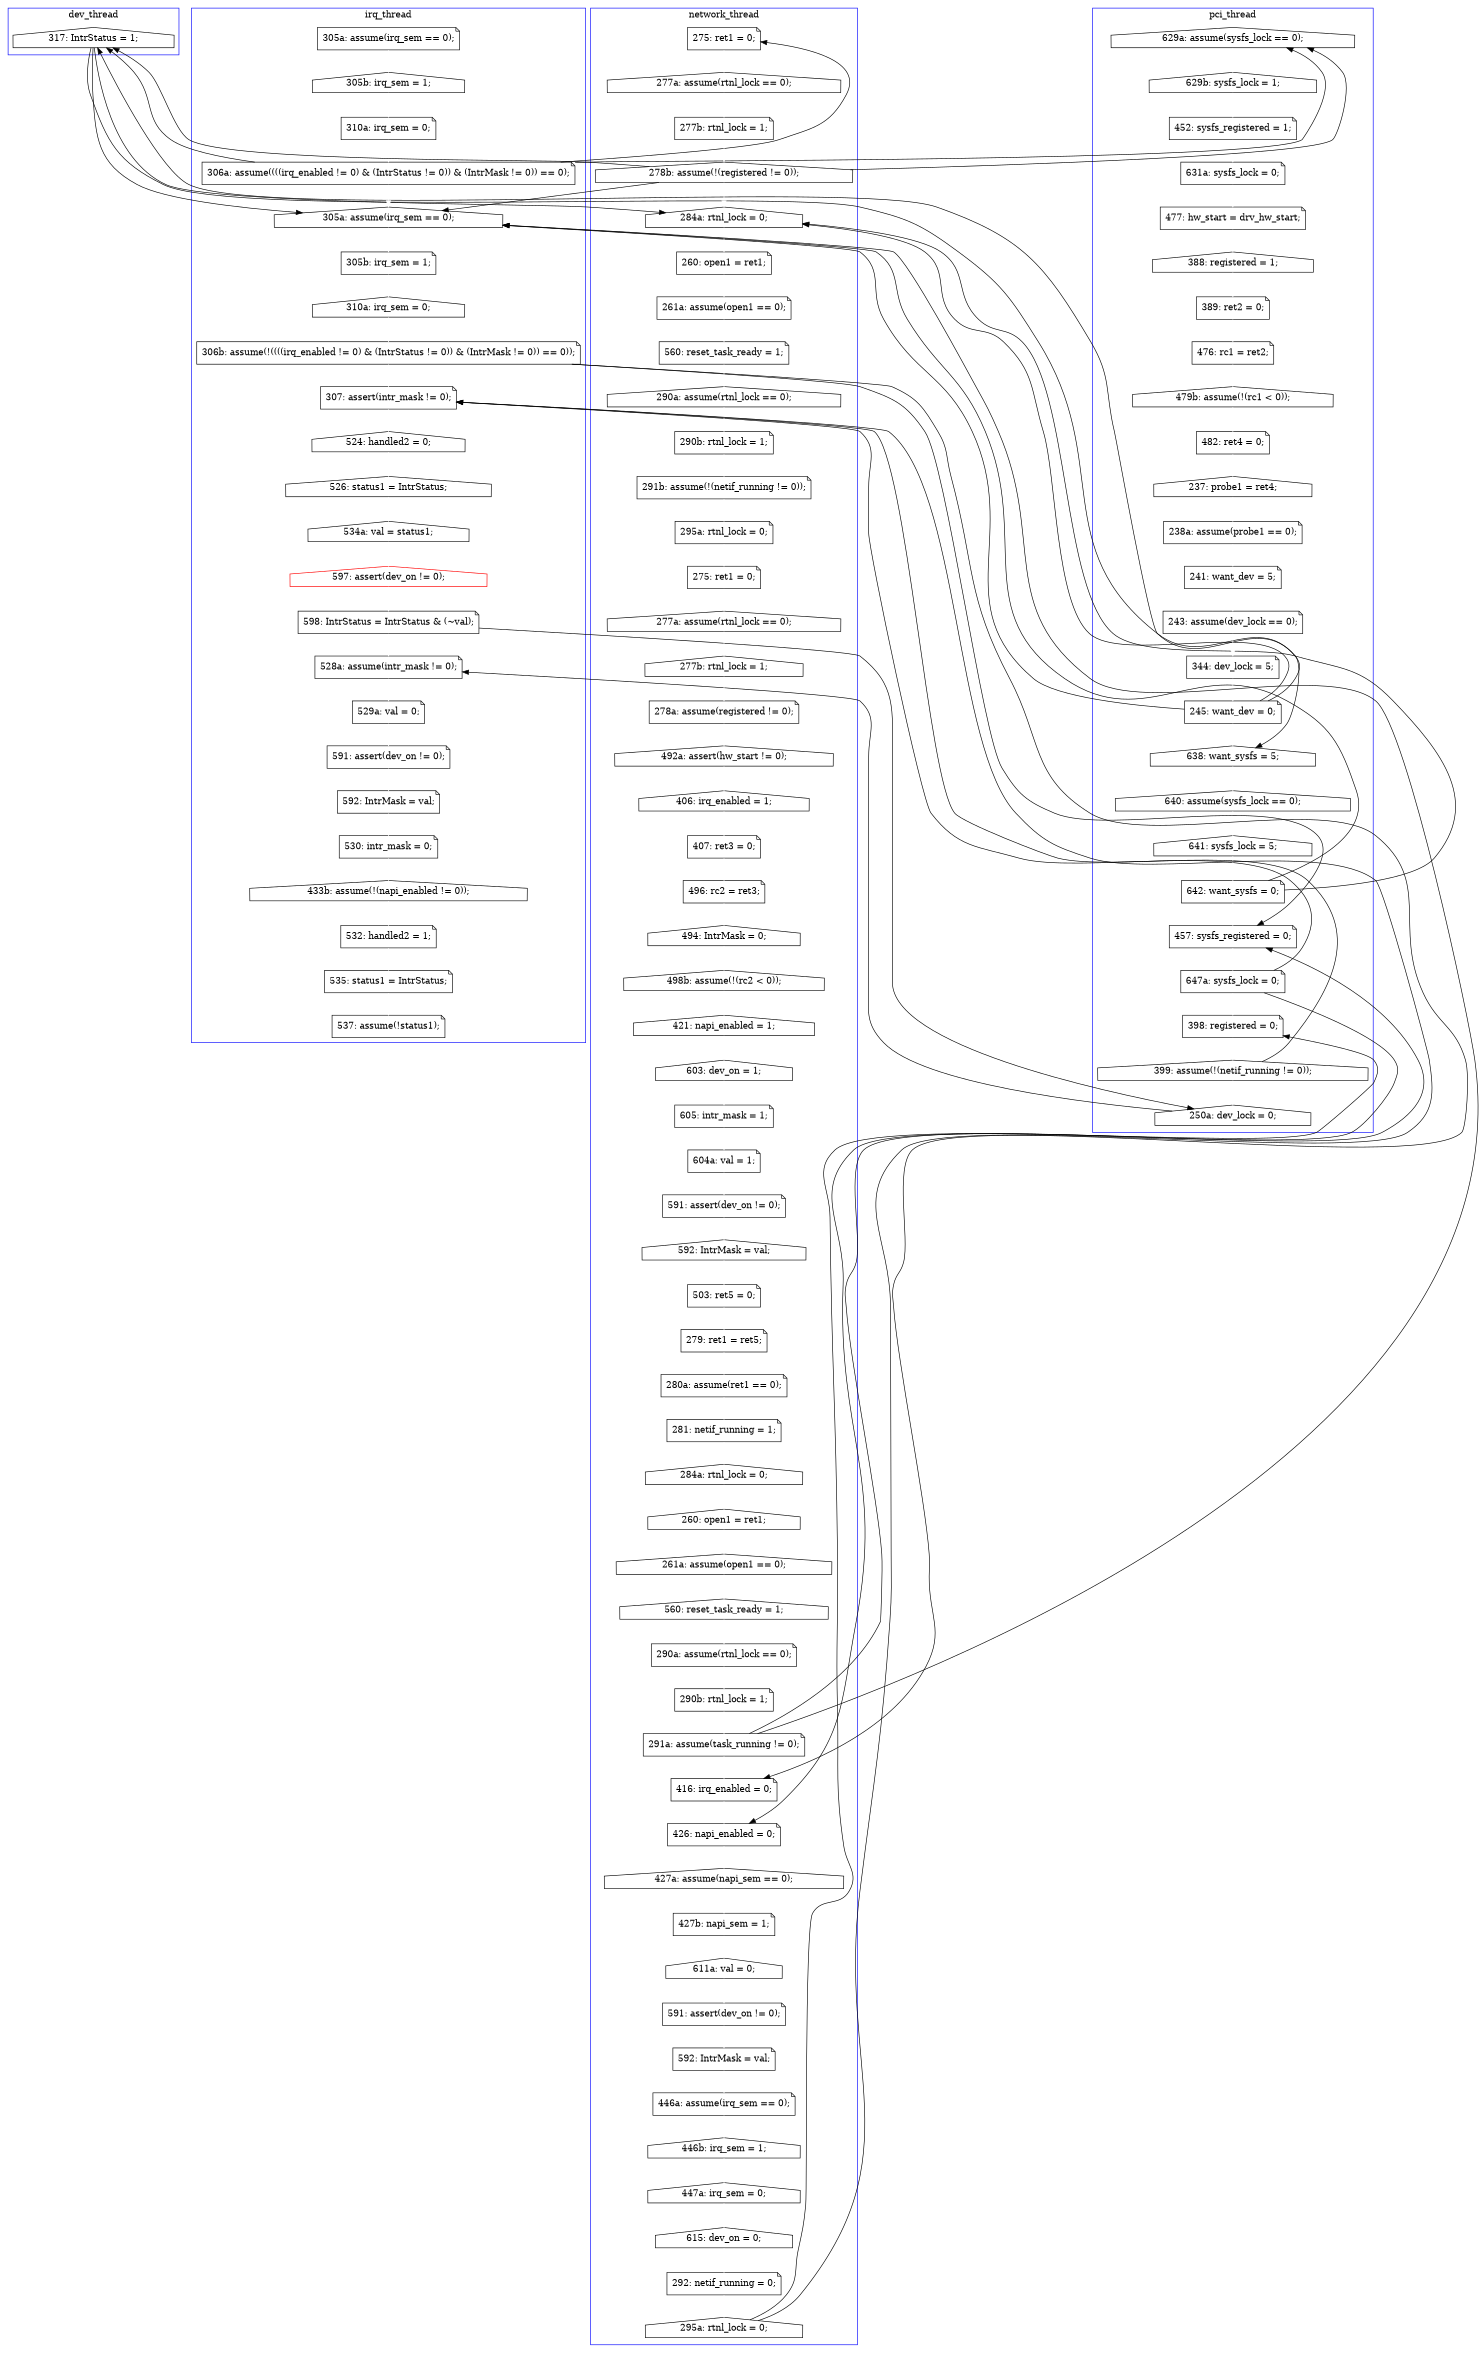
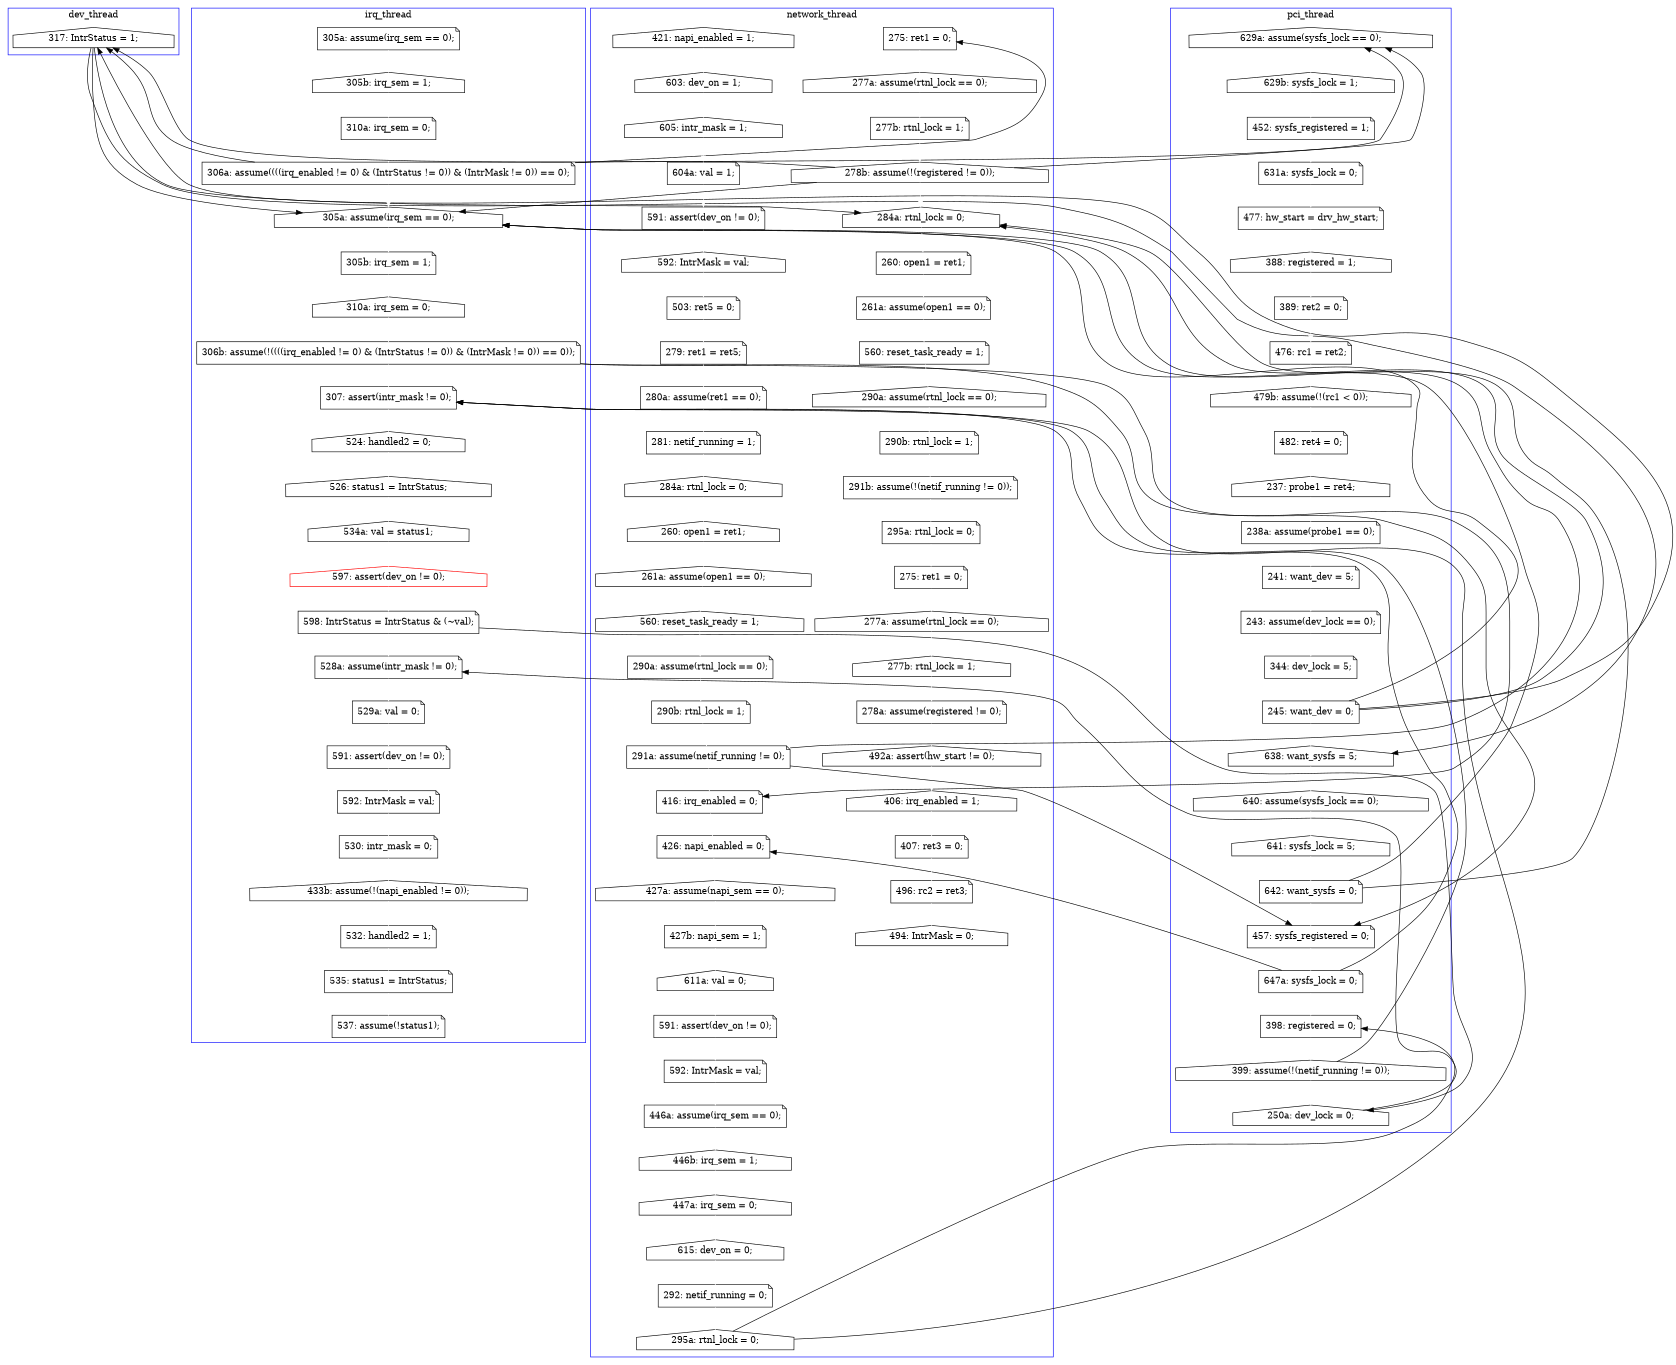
node "498b: assume(!(rc2 < 0));": removed
node "605: intr_mask = 1;": shape note -> house
node "291a: assume(task_running != 0);": label "291a: assume(task_running != 0);" -> "291a: assume(netif_running != 0);"
